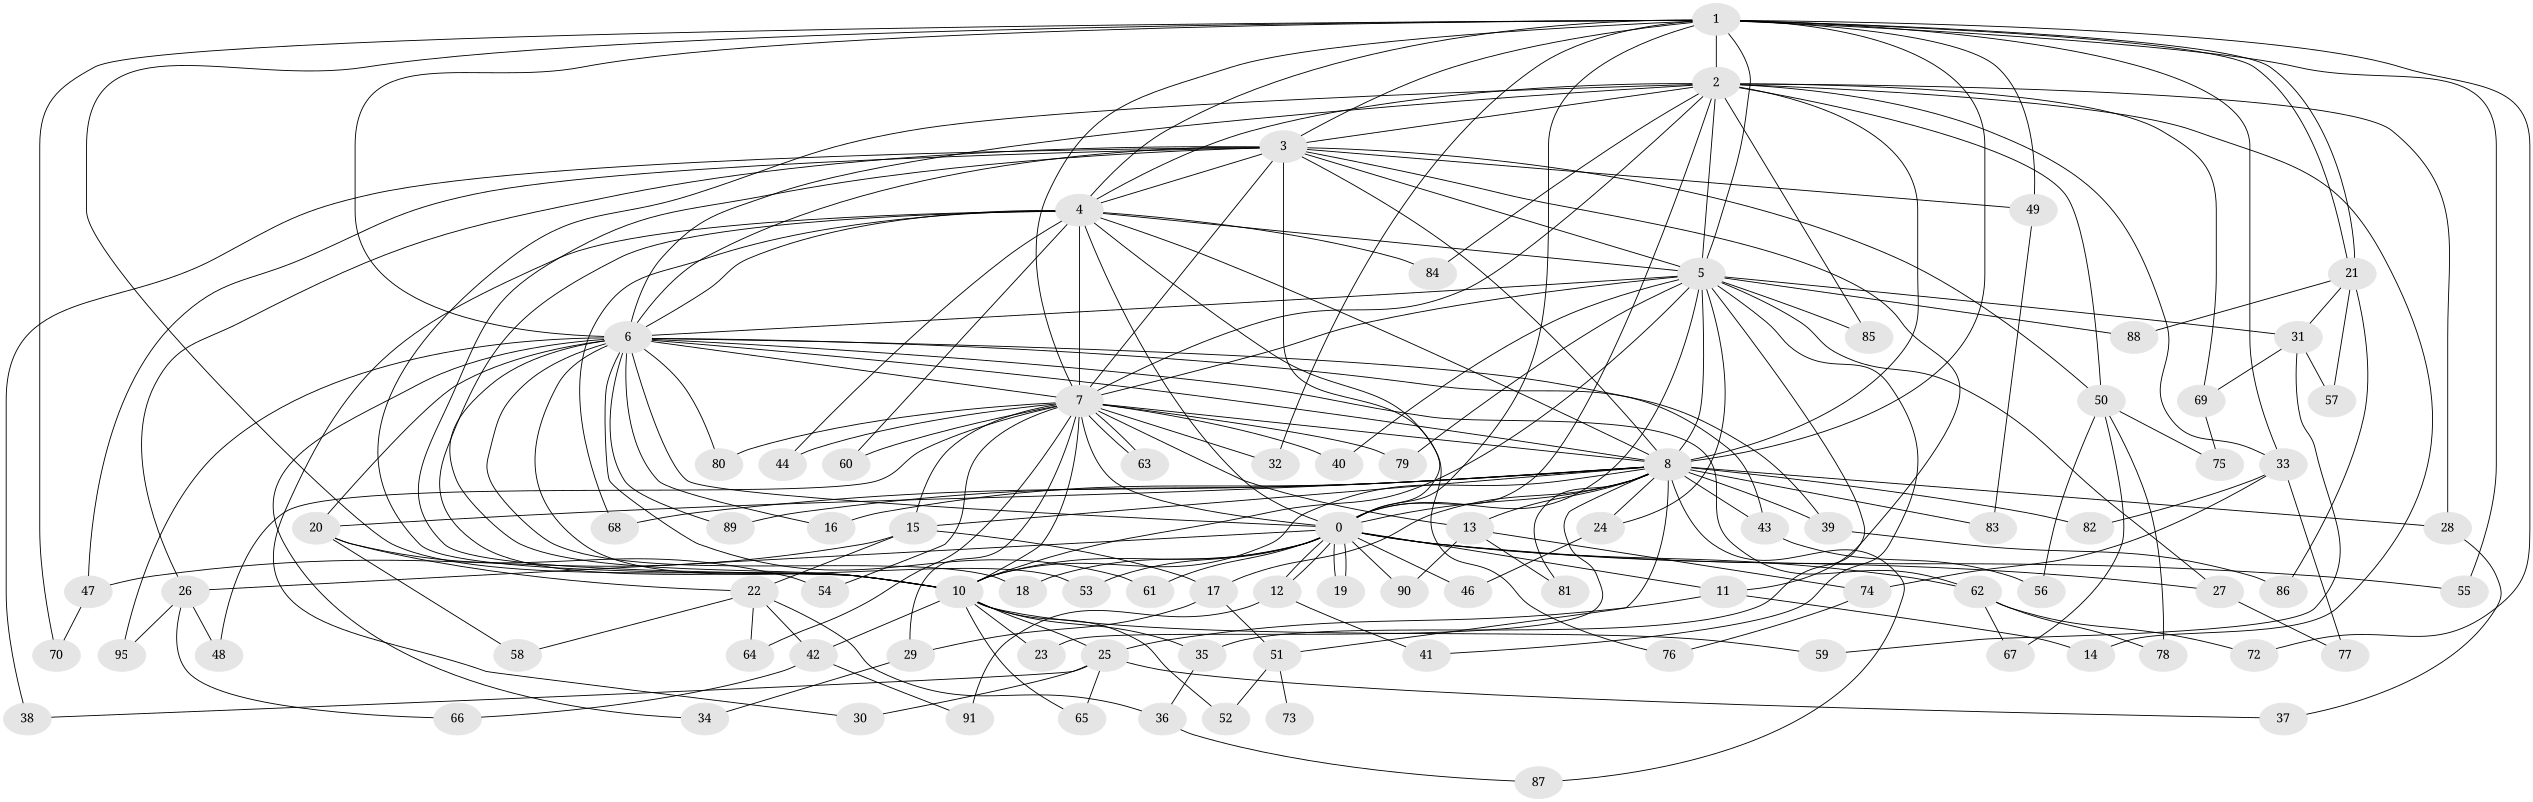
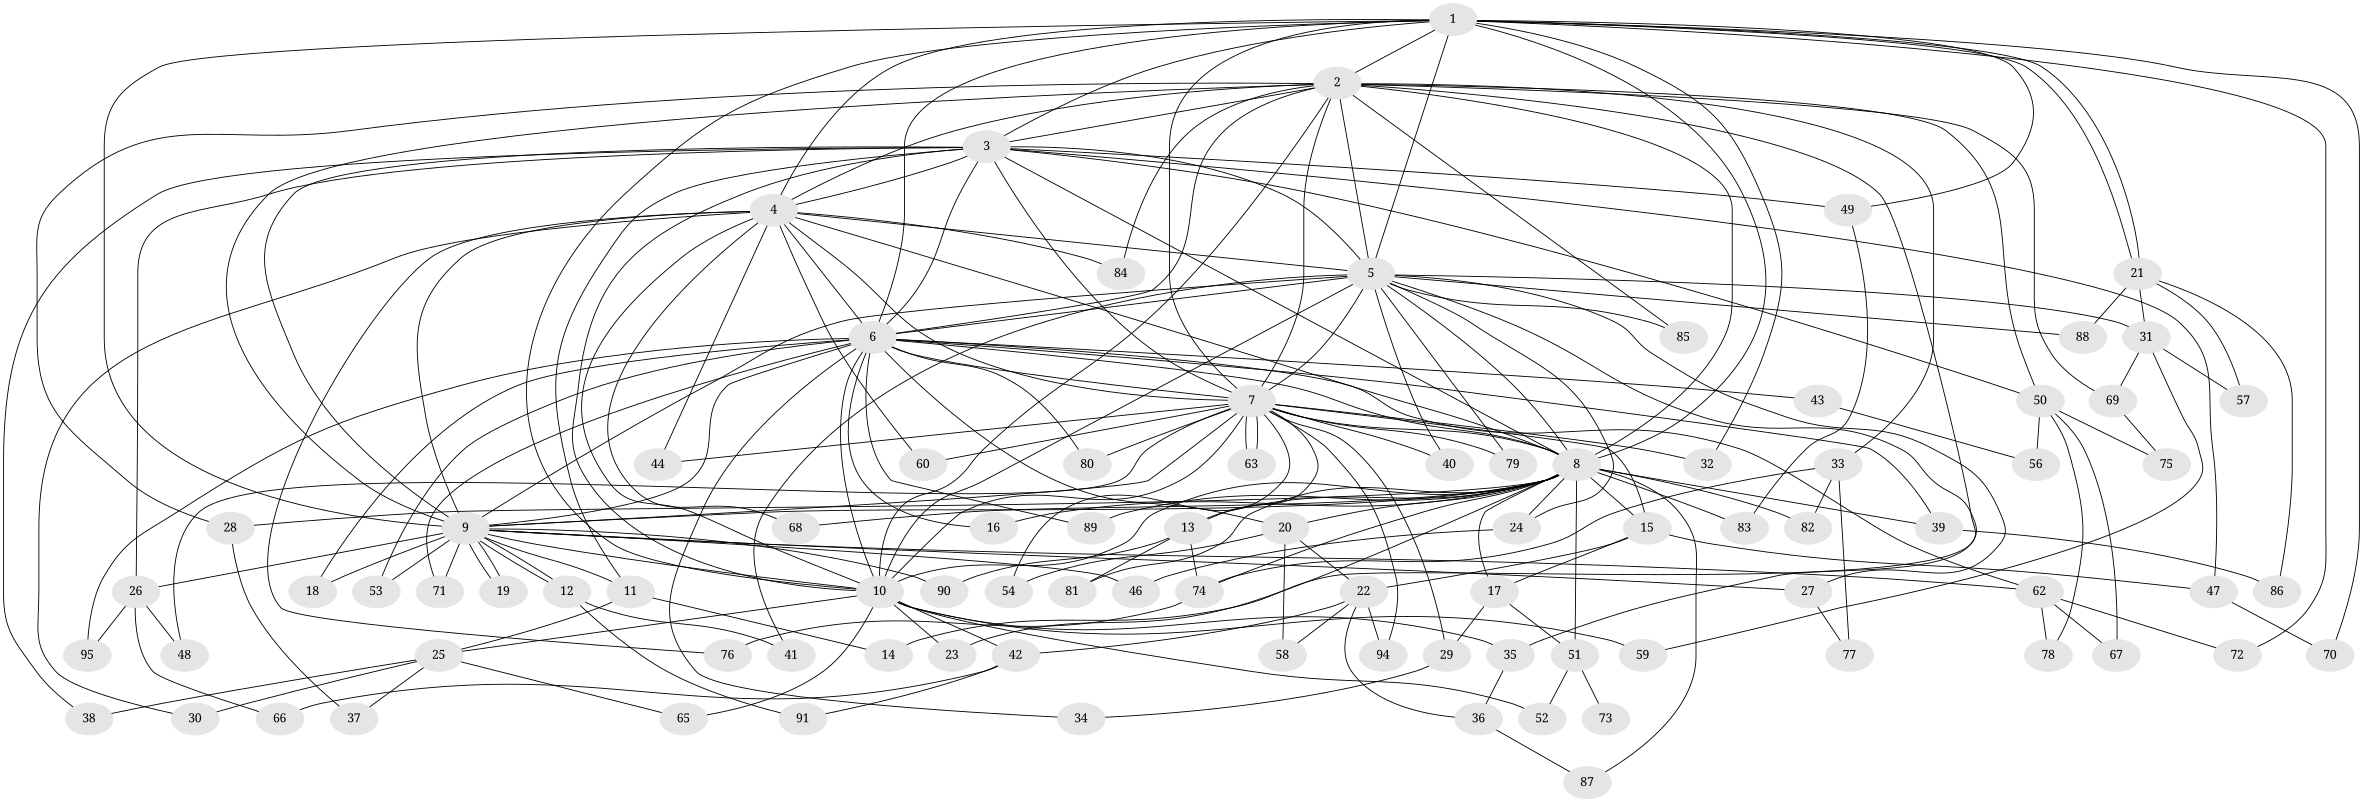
edge "1" -- "33": removed
edge "8" -- "43": now "8" -- "74"
node "0": label "0" -> "9"
node "61": label "61" -> "71"
node "55": removed
node "64": label "64" -> "94"
